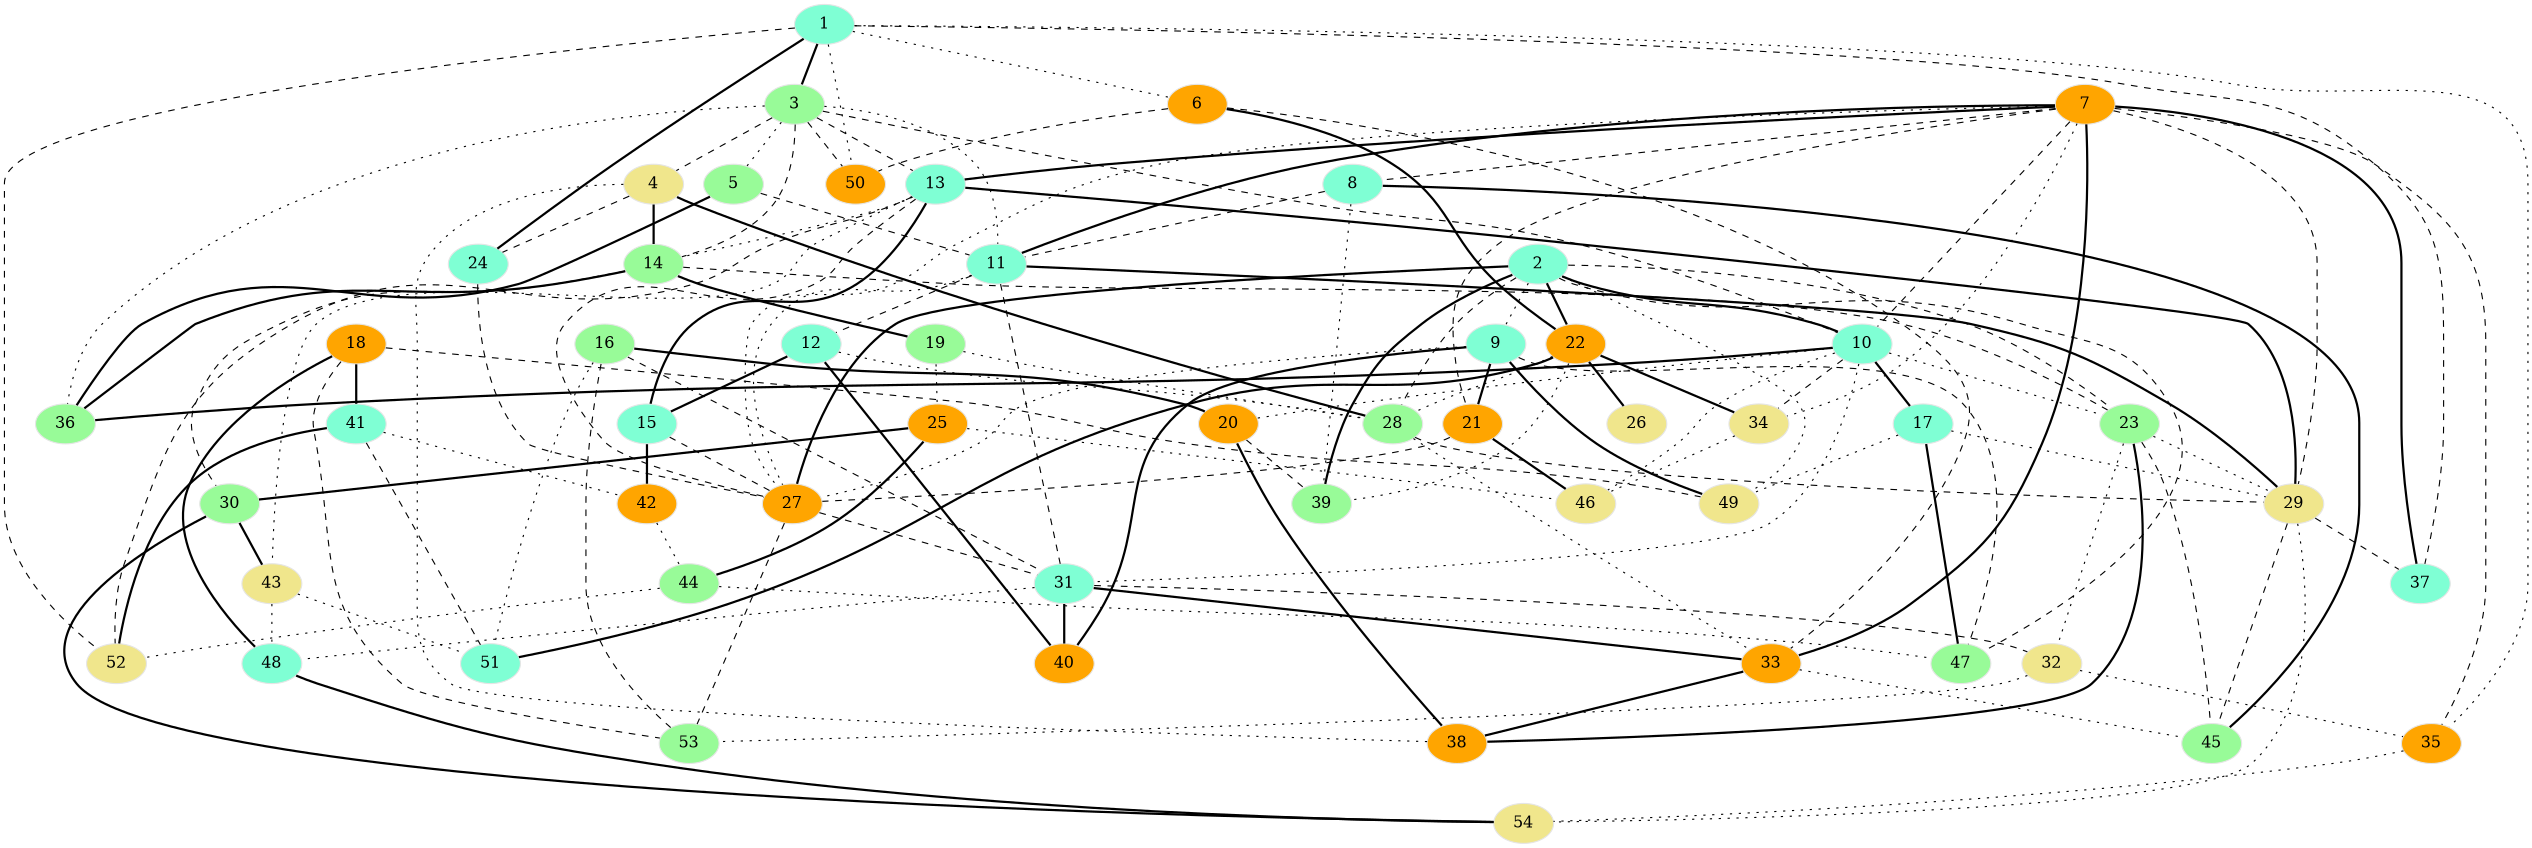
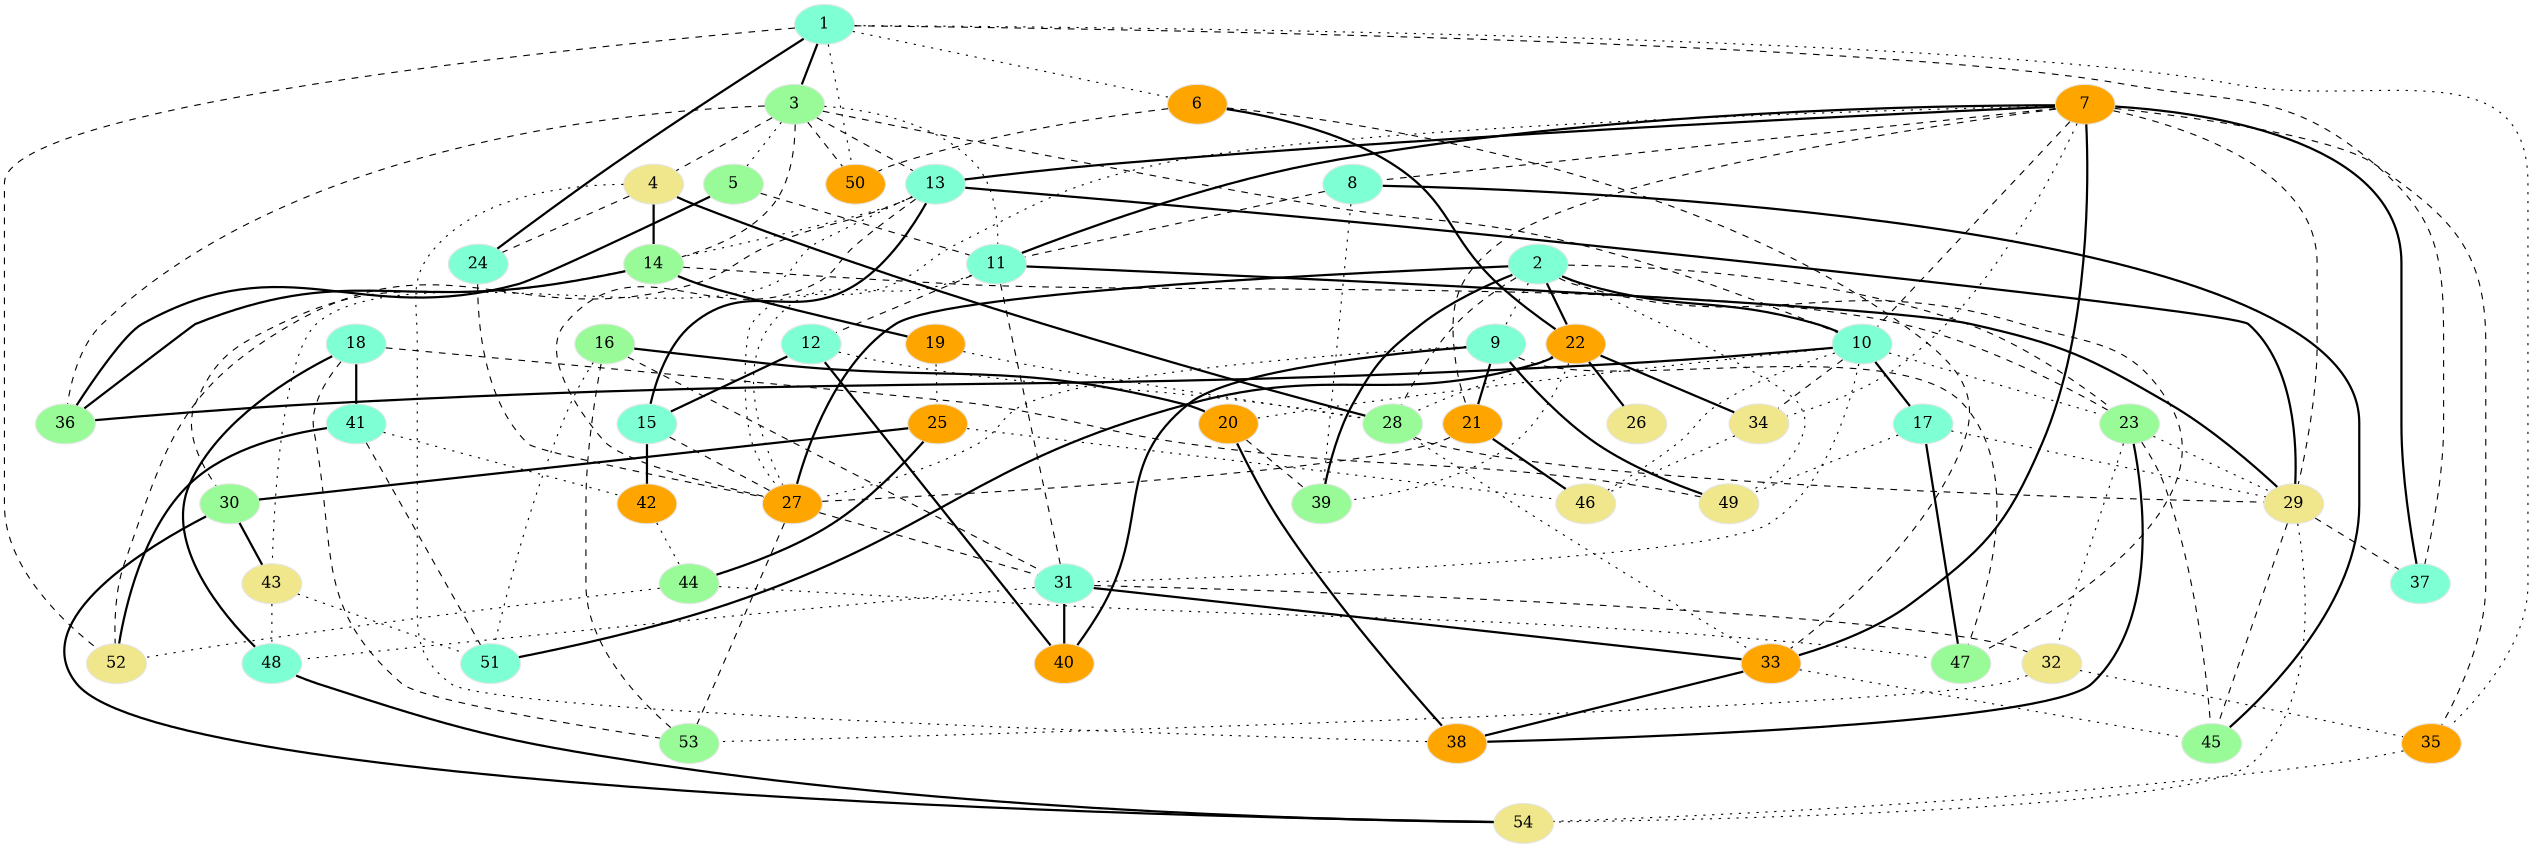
edge "3" -- "36": style dotted -> dashed
node "18": fillcolor orange -> aquamarine
node "19": fillcolor palegreen -> orange
